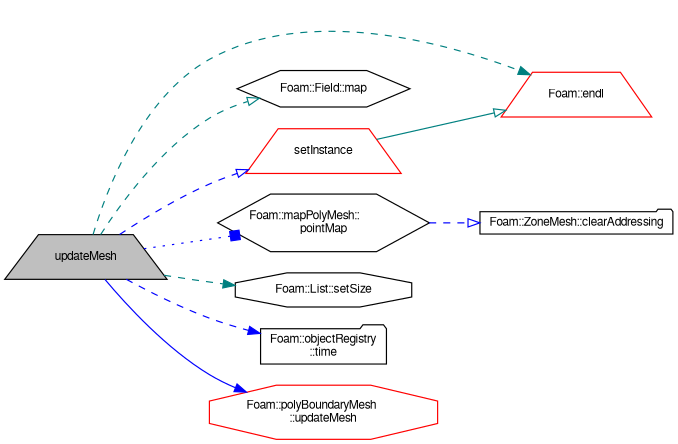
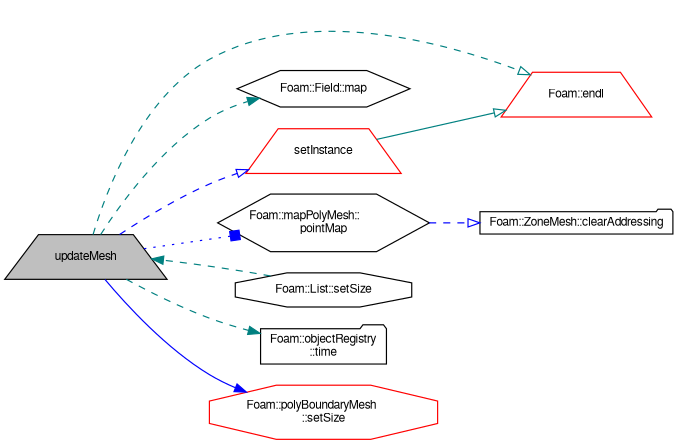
edge "updateMesh" -> "Foam::endl": arrowhead normal -> onormal
edge "updateMesh" -> "Foam::Field::map": arrowhead onormal -> normal
edge "updateMesh" -> "Foam::List::setSize": reversed
edge "updateMesh" -> "Foam::objectRegistry ::time": color blue -> teal
node "Foam::polyBoundaryMesh ::updateMesh": label "Foam::polyBoundaryMesh ::updateMesh" -> "Foam::polyBoundaryMesh ::setSize"
